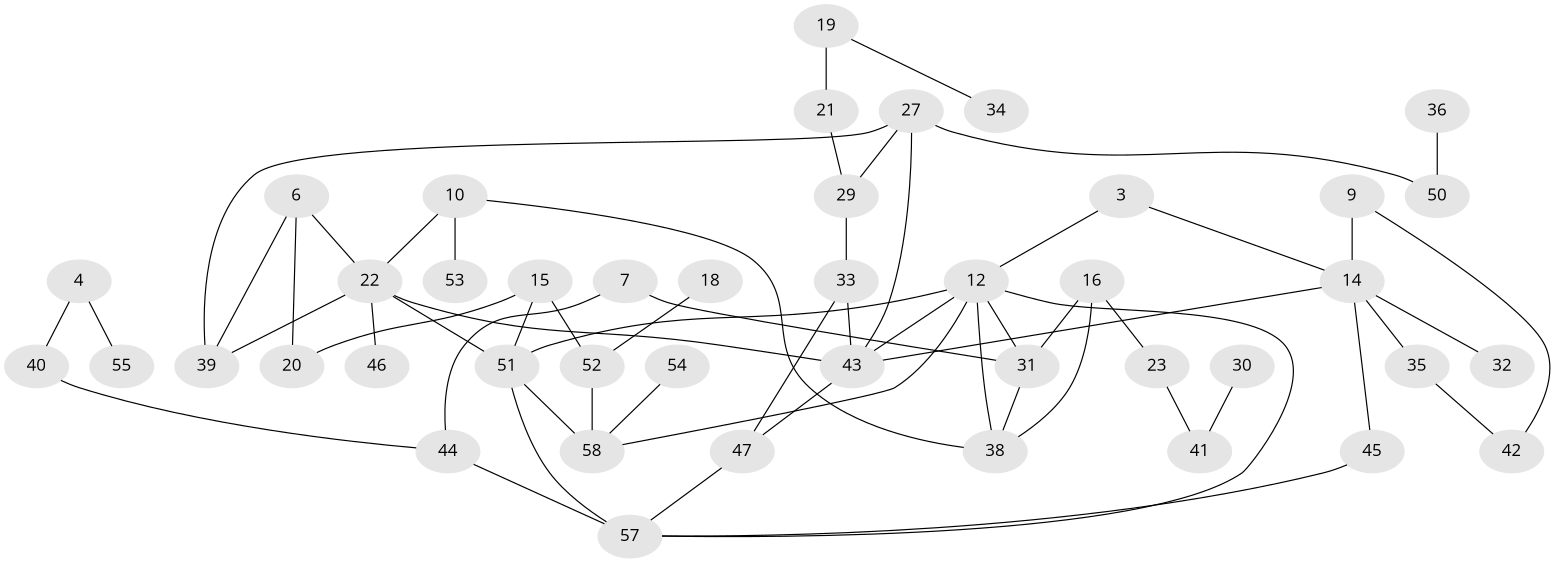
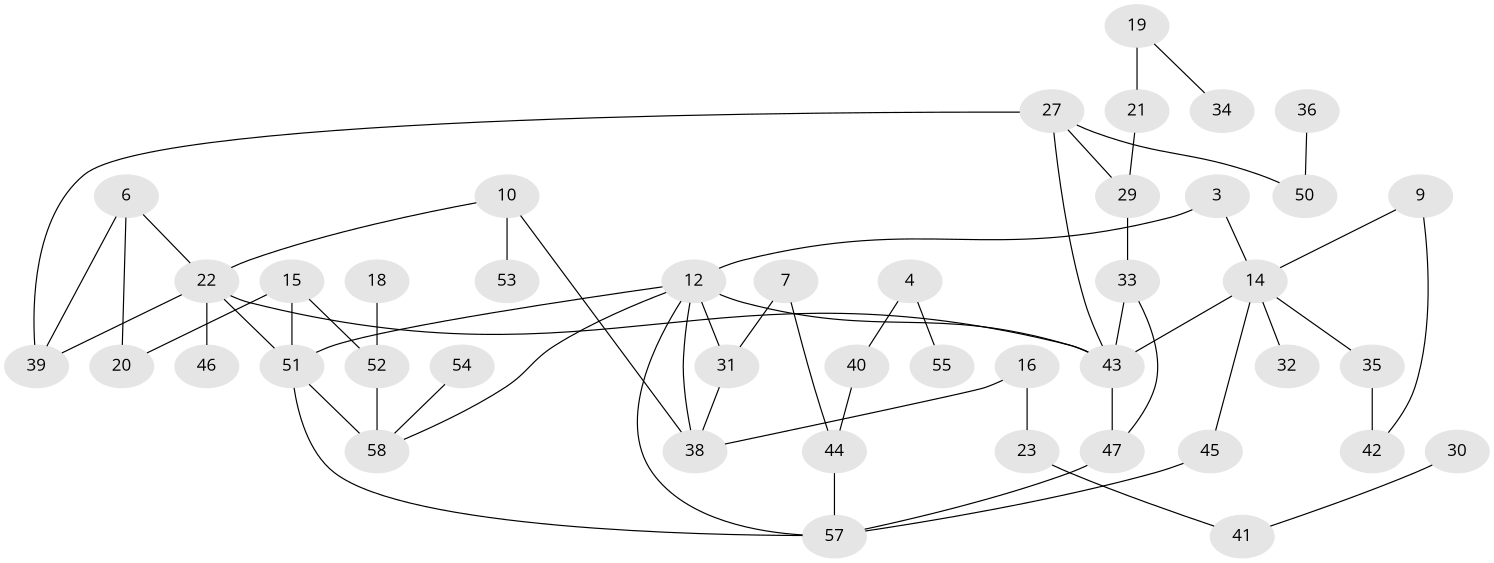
edge "16" -- "31": removed
